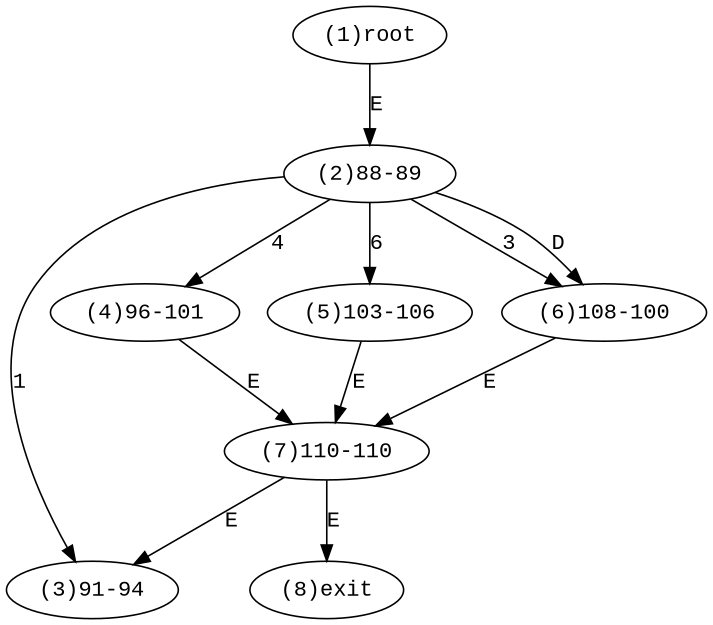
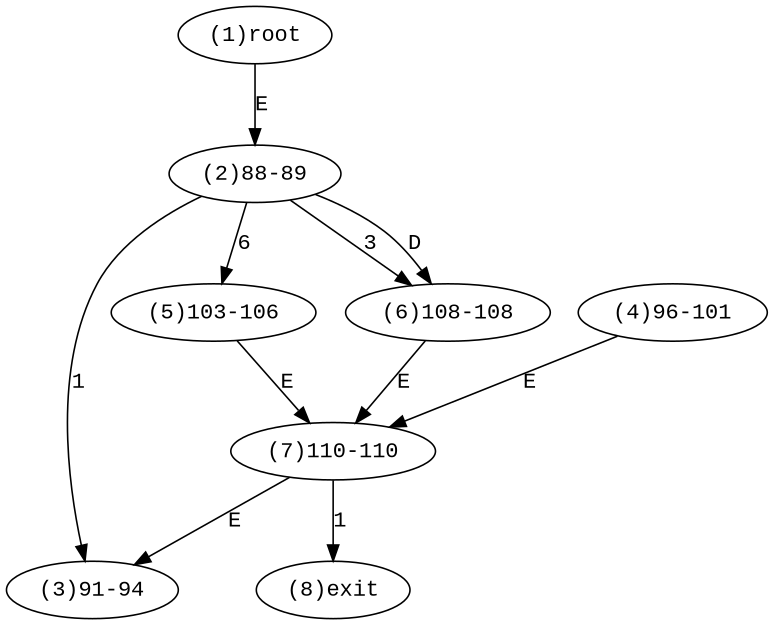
edge "(2)88-89" -> "(4)96-101": removed, label "4"
node "(6)108-100": label "(6)108-100" -> "(6)108-108"
edge "(7)110-110" -> "(8)exit": label "E" -> "1"
